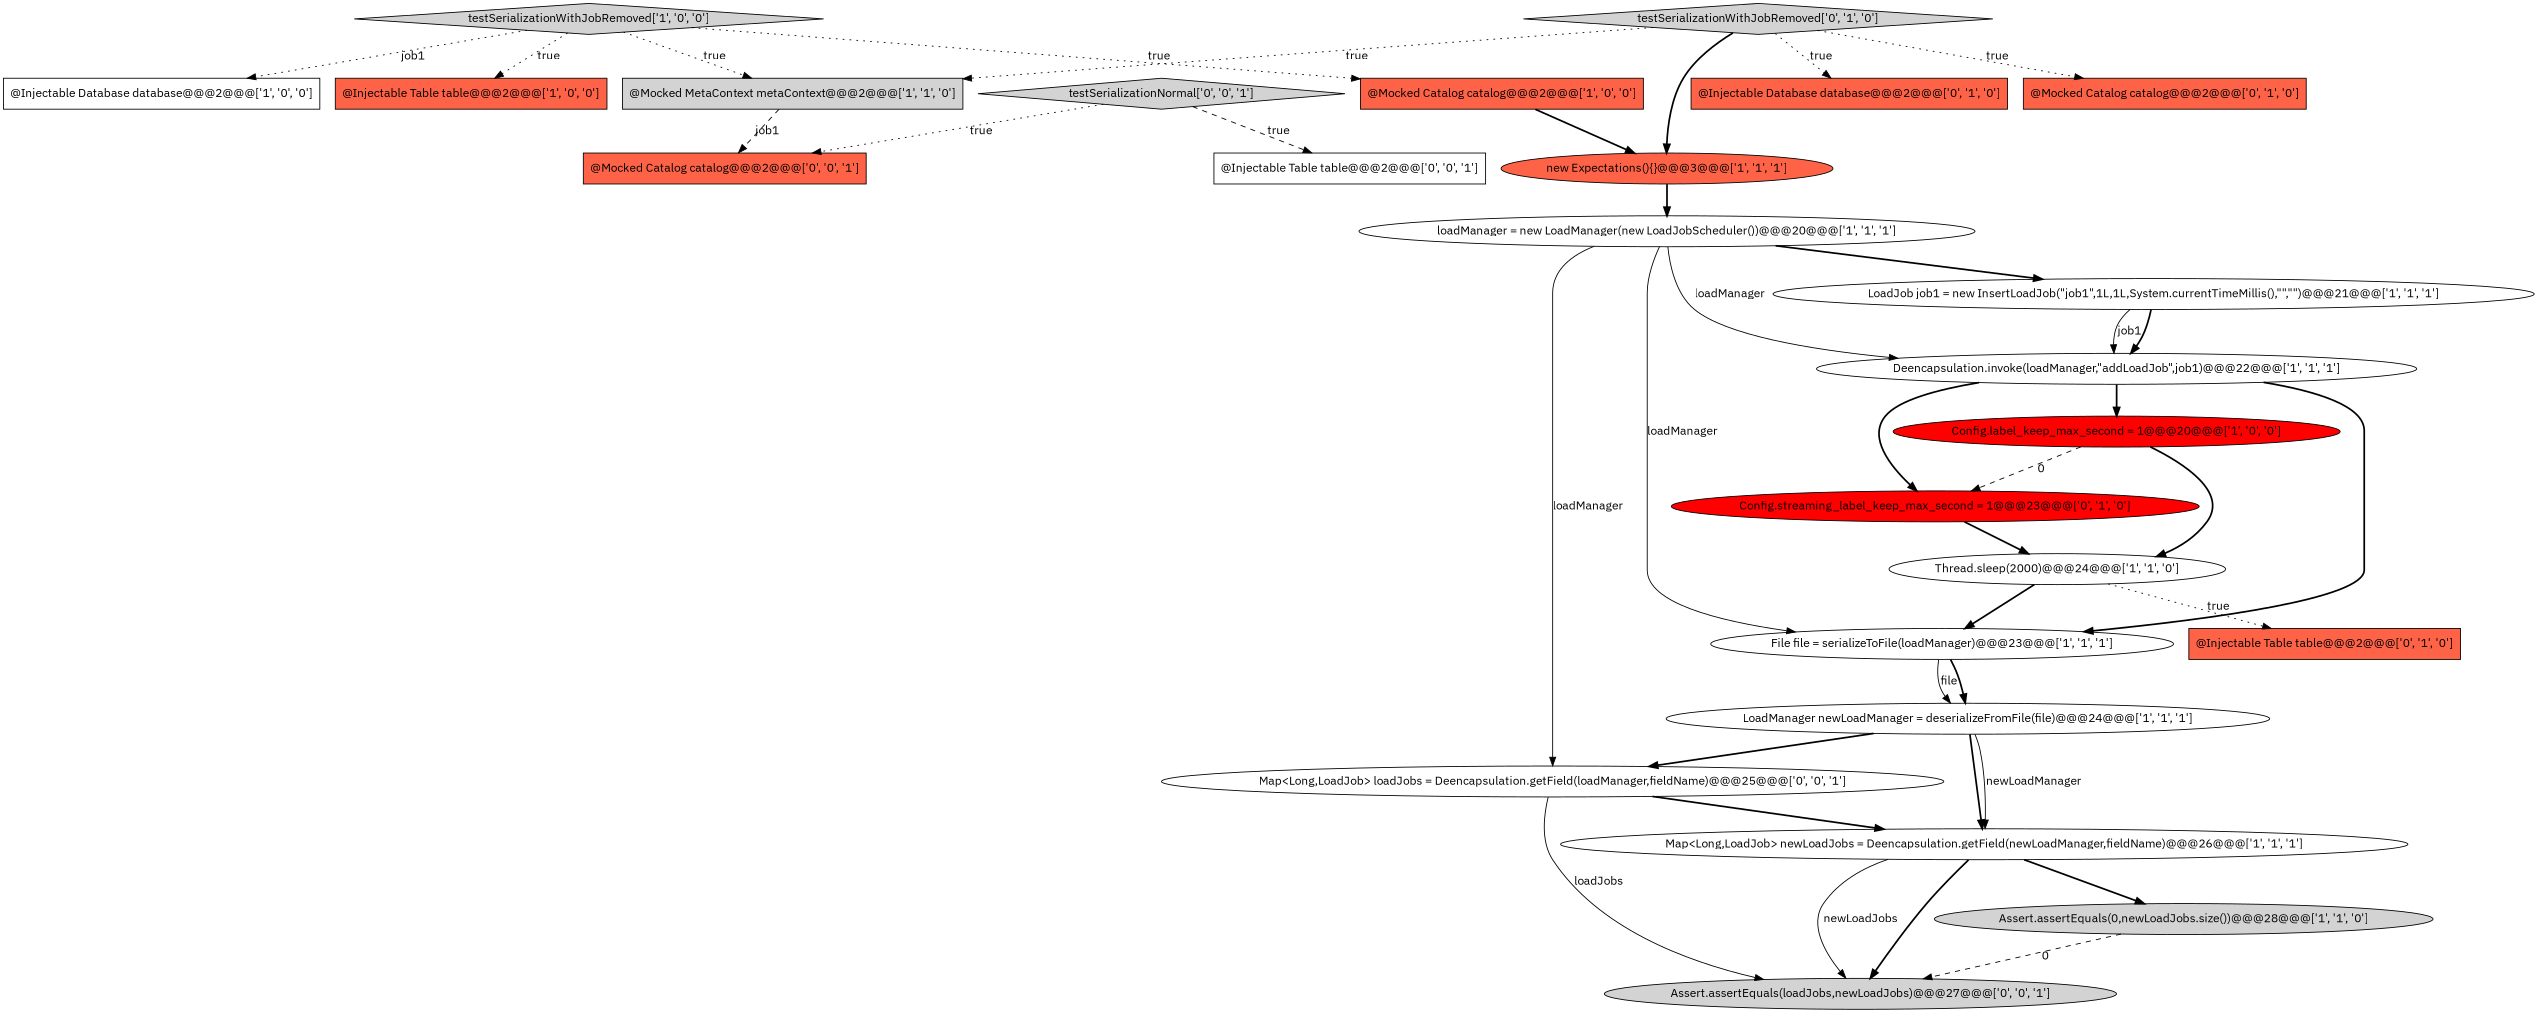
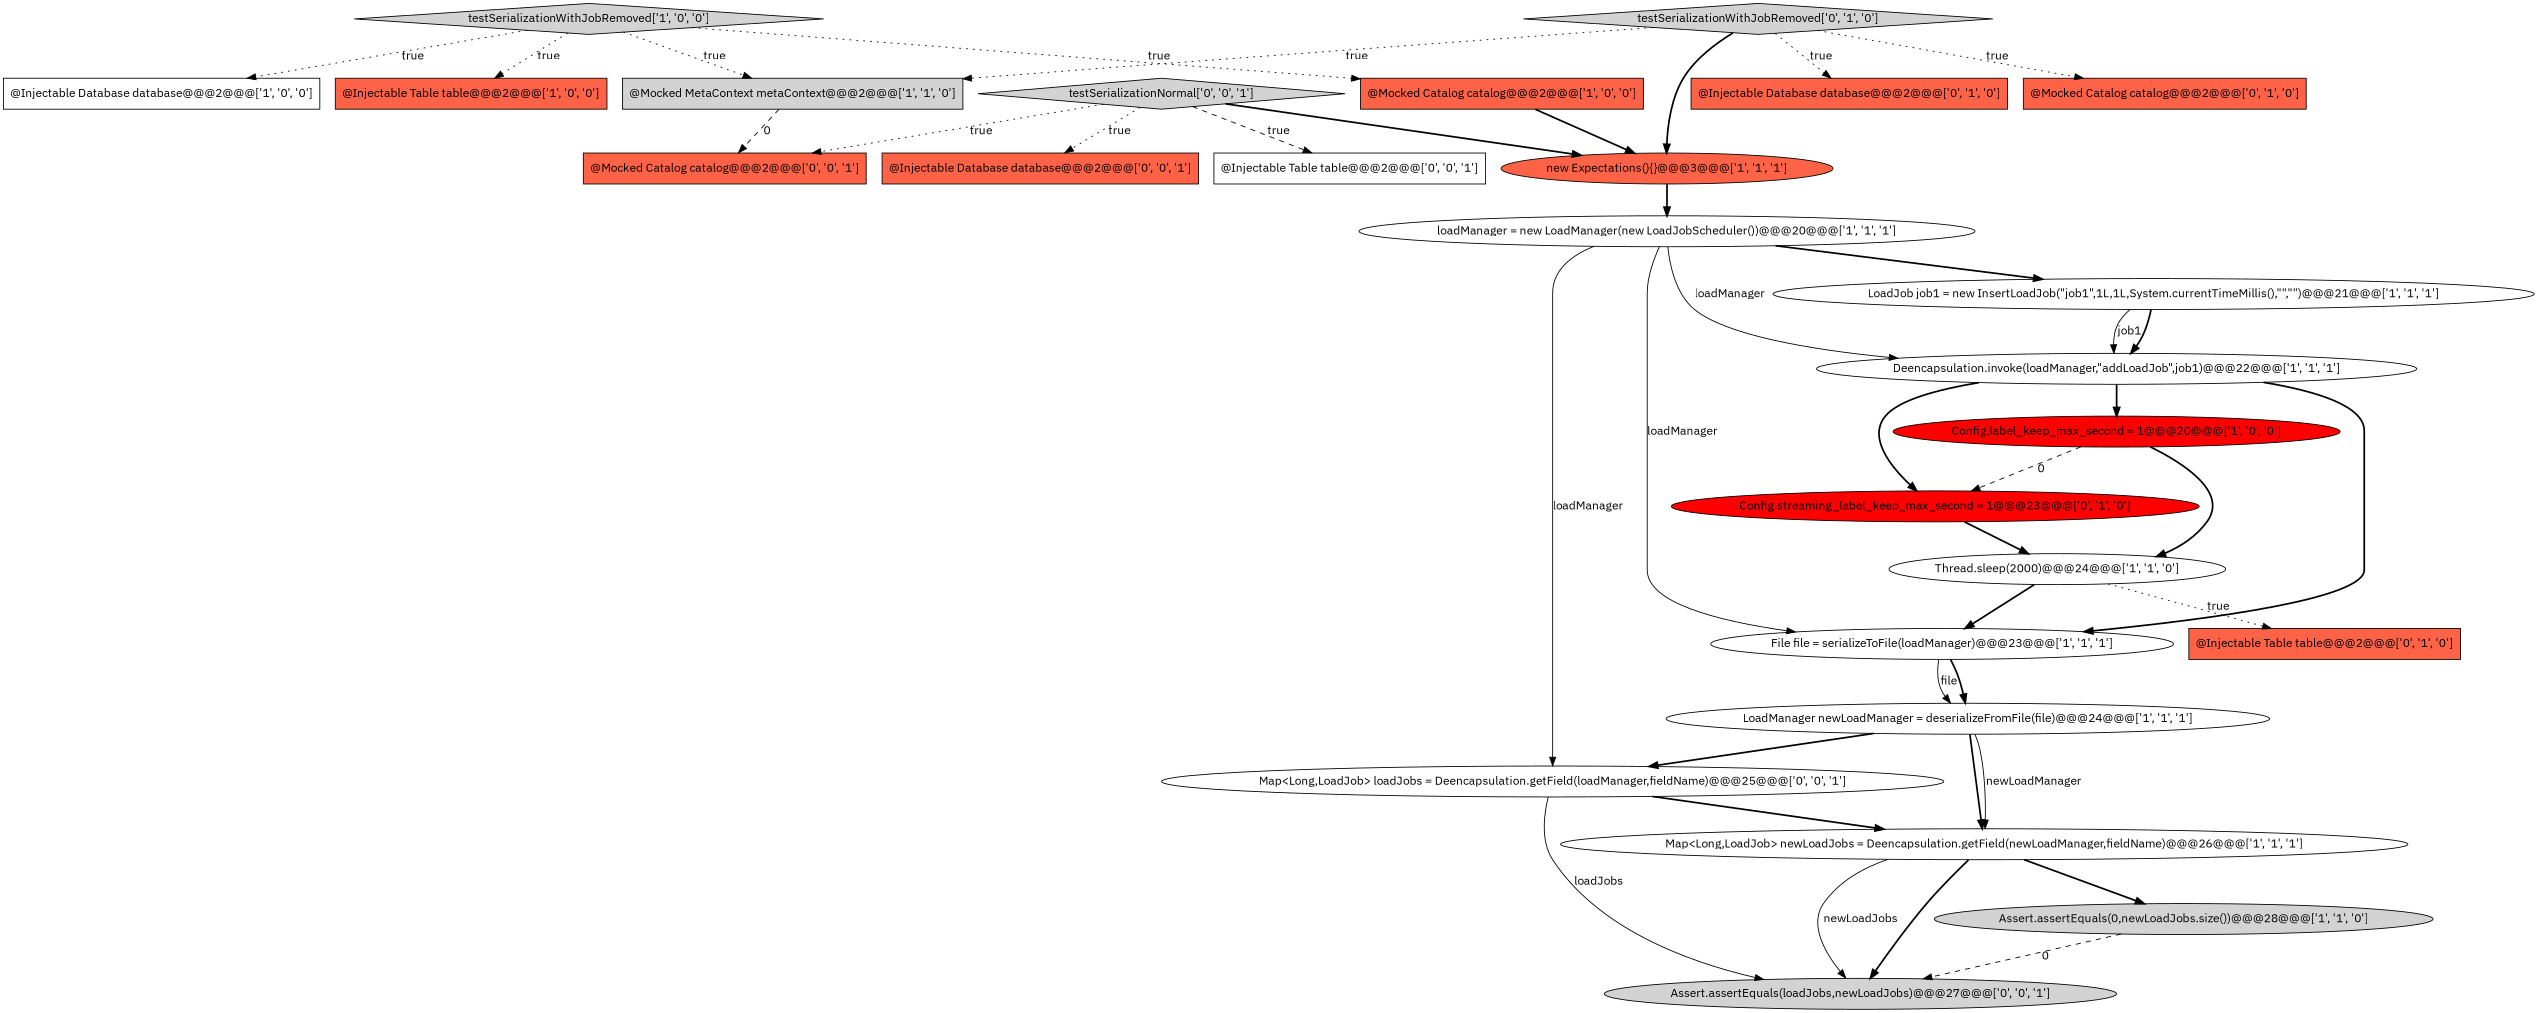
edge "testSerializationWithJobRemoved['1', '0', '0']" -> "@Injectable Database database@@@2@@@['1', '0', '0']": label "job1" -> "true"
edge "testSerializationNormal['0', '0', '1']" -> "new Expectations(){}@@@3@@@['1', '1', '1']": added
edge "@Mocked MetaContext metaContext@@@2@@@['1', '1', '0']" -> "@Mocked Catalog catalog@@@2@@@['0', '0', '1']": label "job1" -> "0"
node "@Injectable Database database@@@2@@@['0', '0', '1']": added
